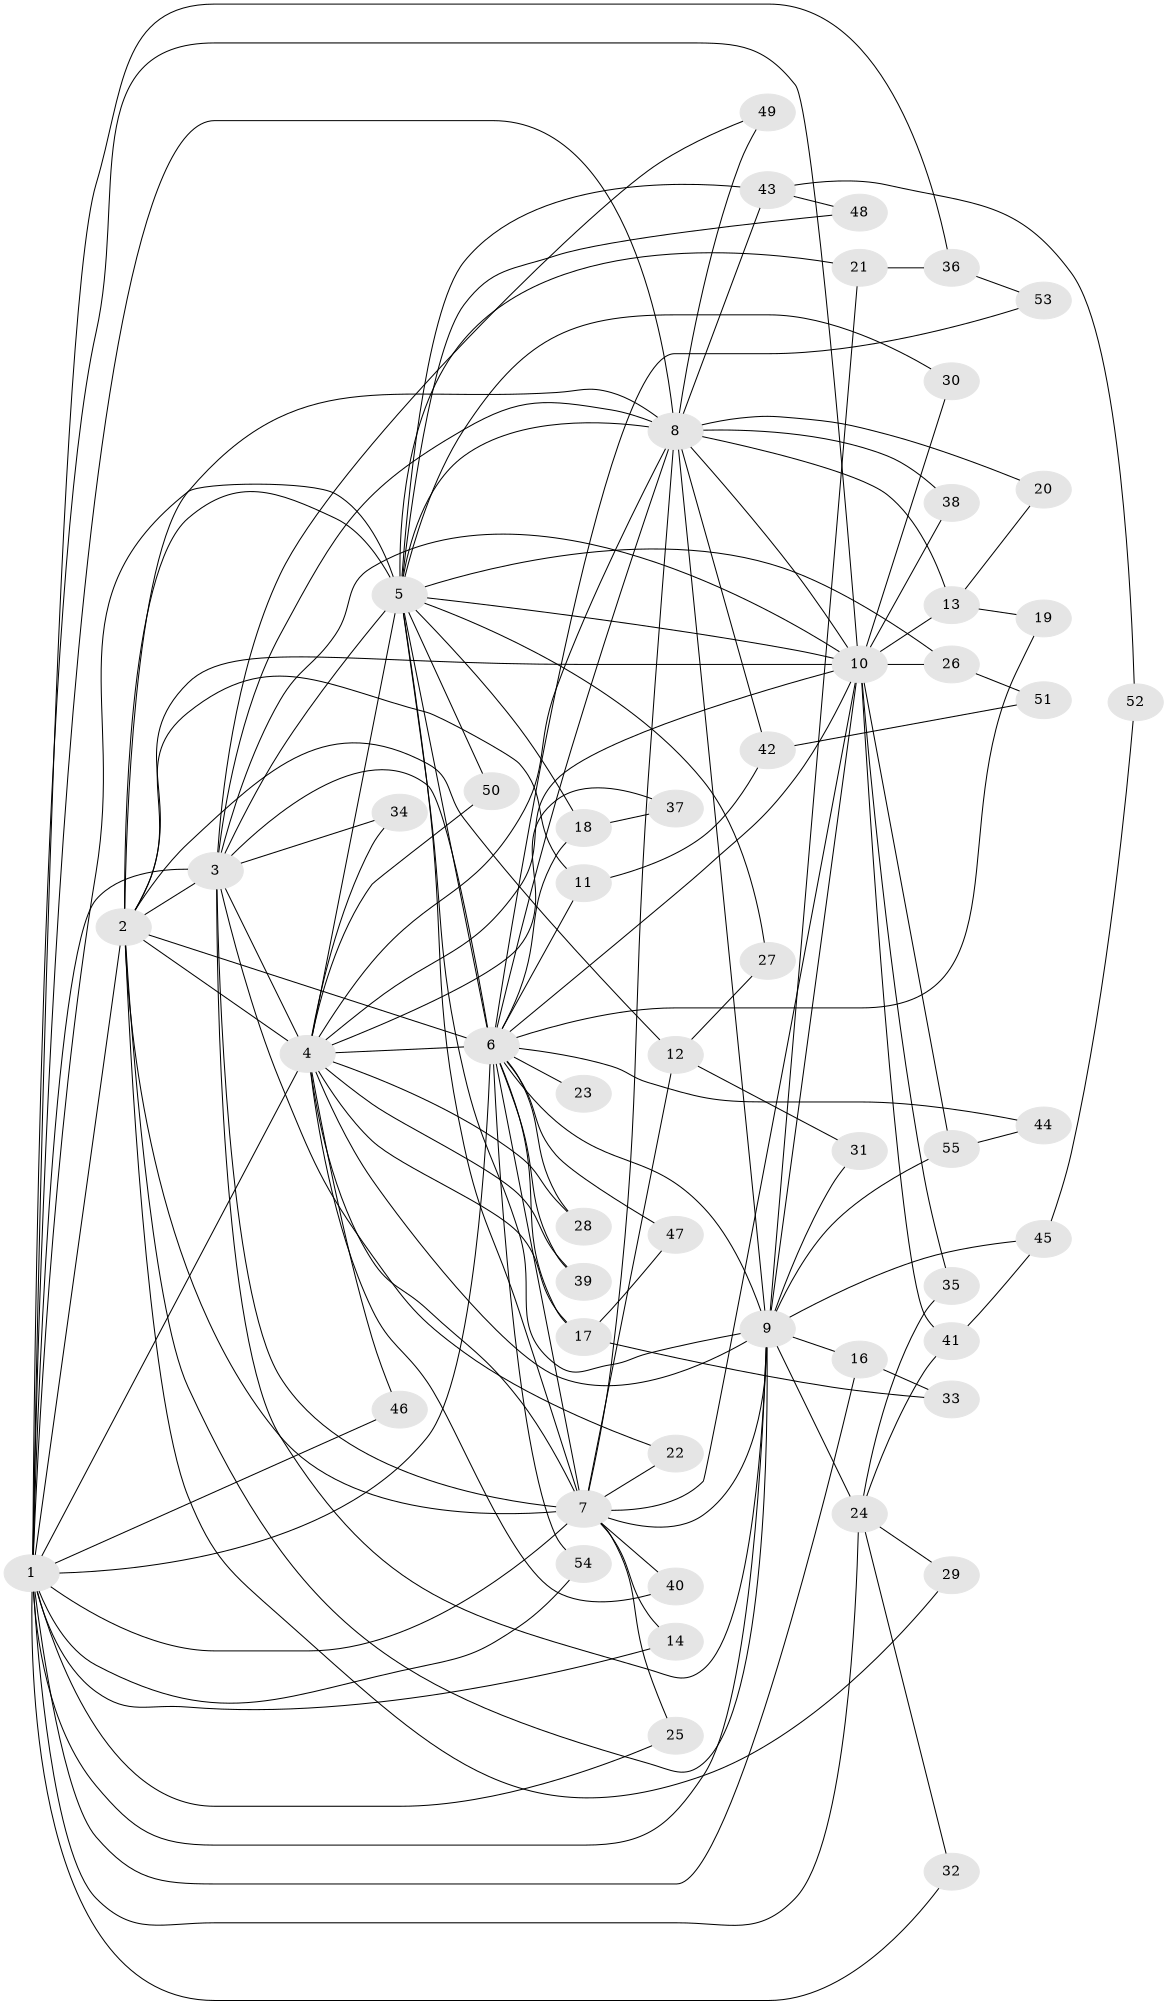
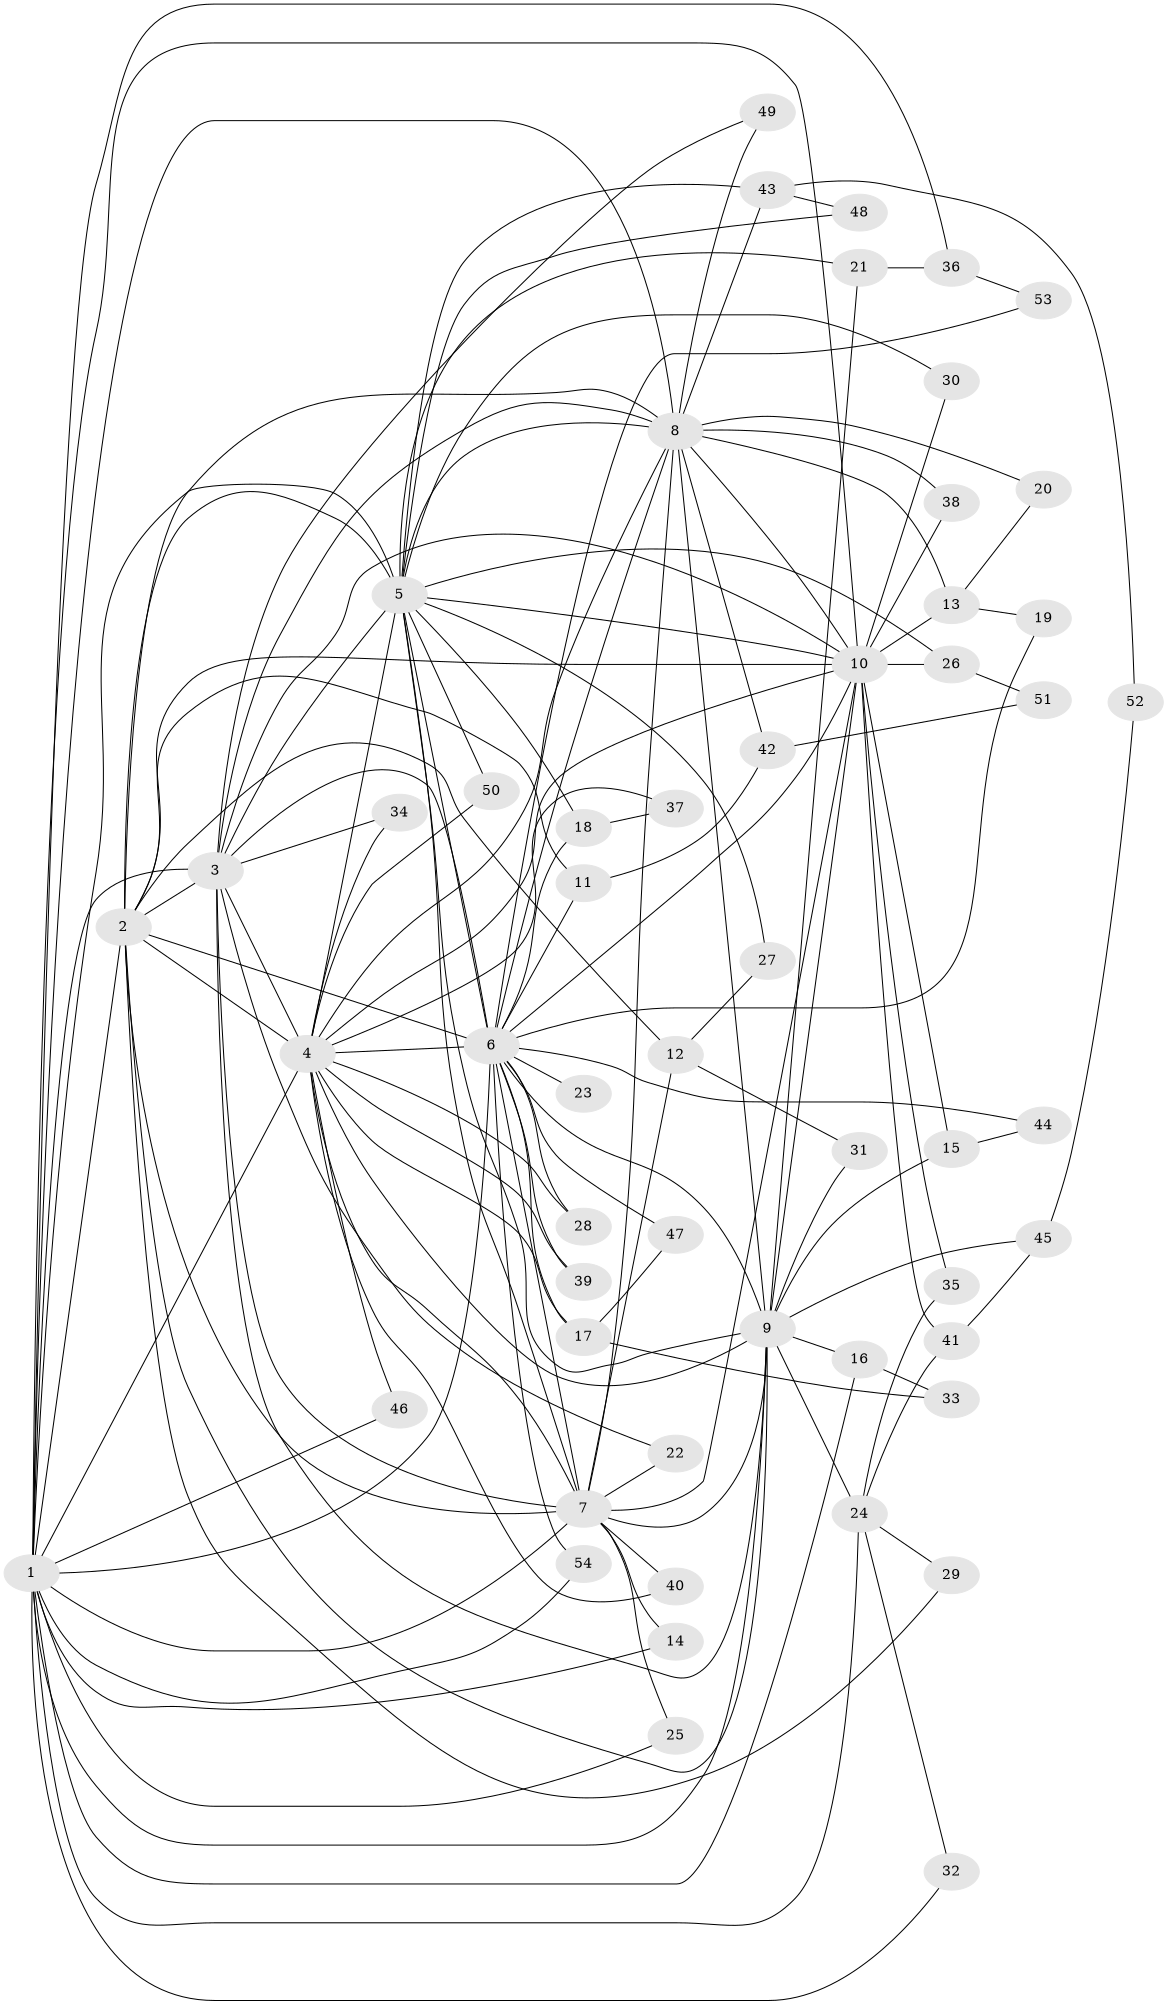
node "55": label "55" -> "15"
